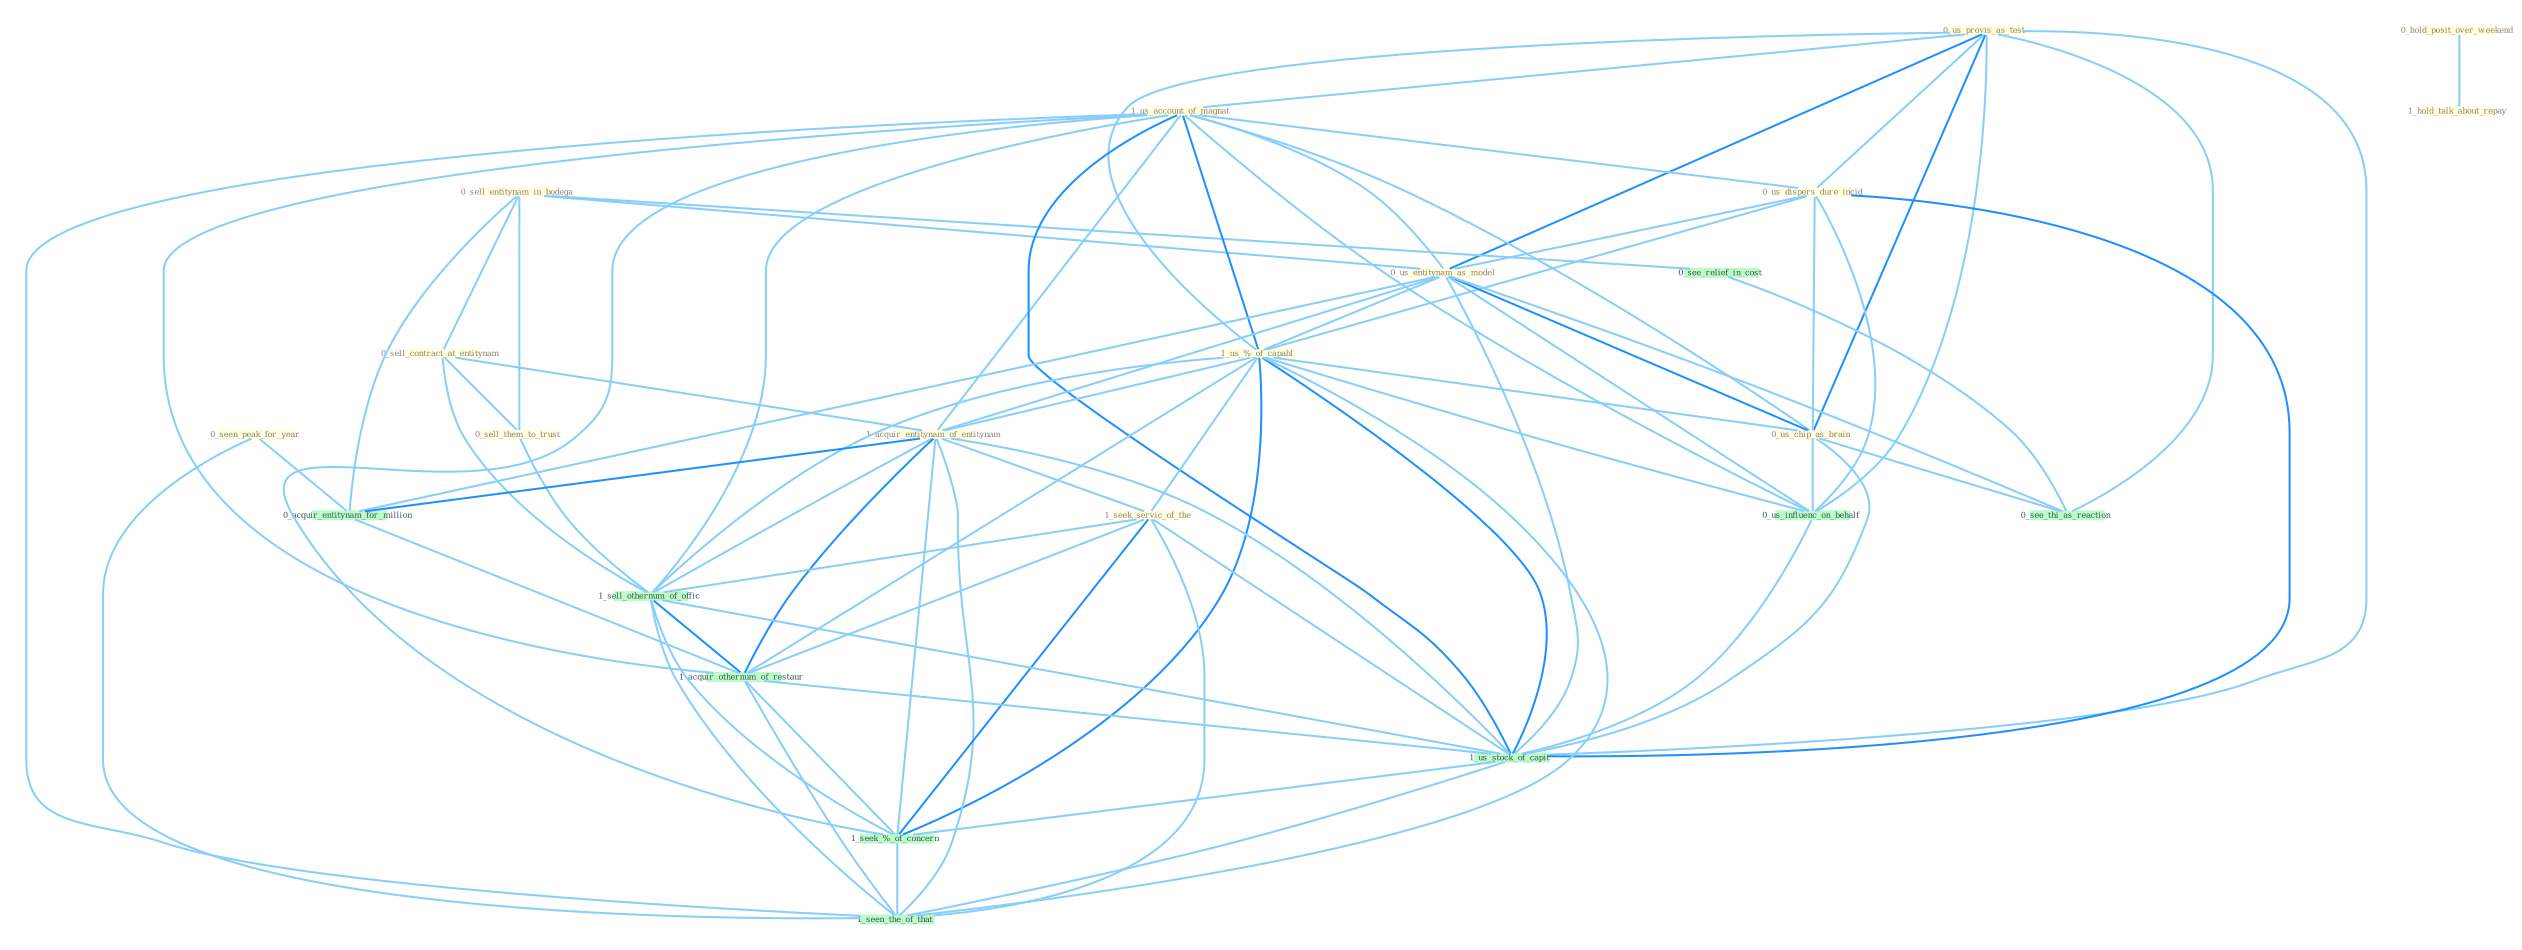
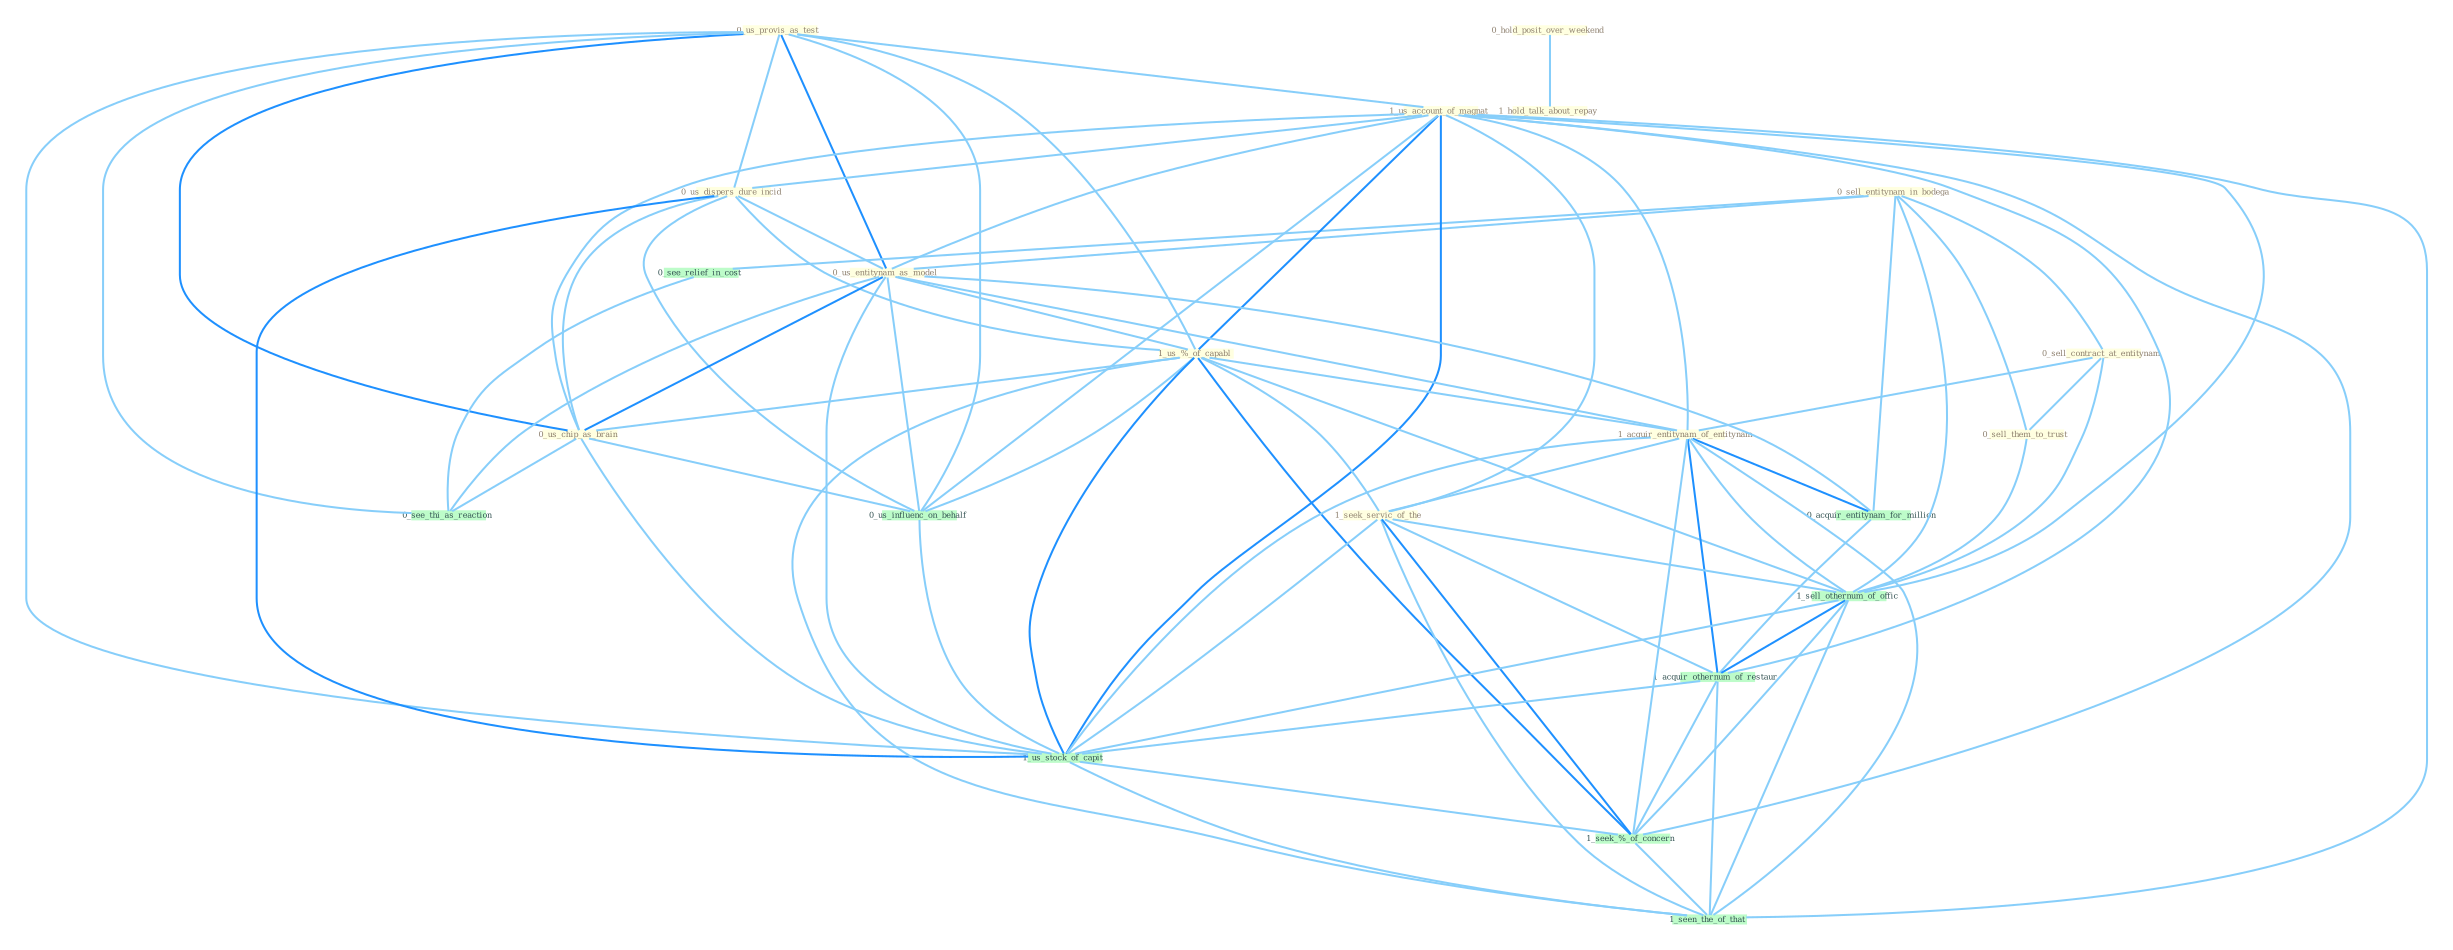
edge "1_us_account_of_magnat" -- "1_seek_servic_of_the": added
edge "0_sell_entitynam_in_bodega" -- "1_sell_othernum_of_offic": added
node "0_seen_peak_for_year": removed
edge "1_us_%_of_capabl" -- "1_acquir_othernum_of_restaur": removed
